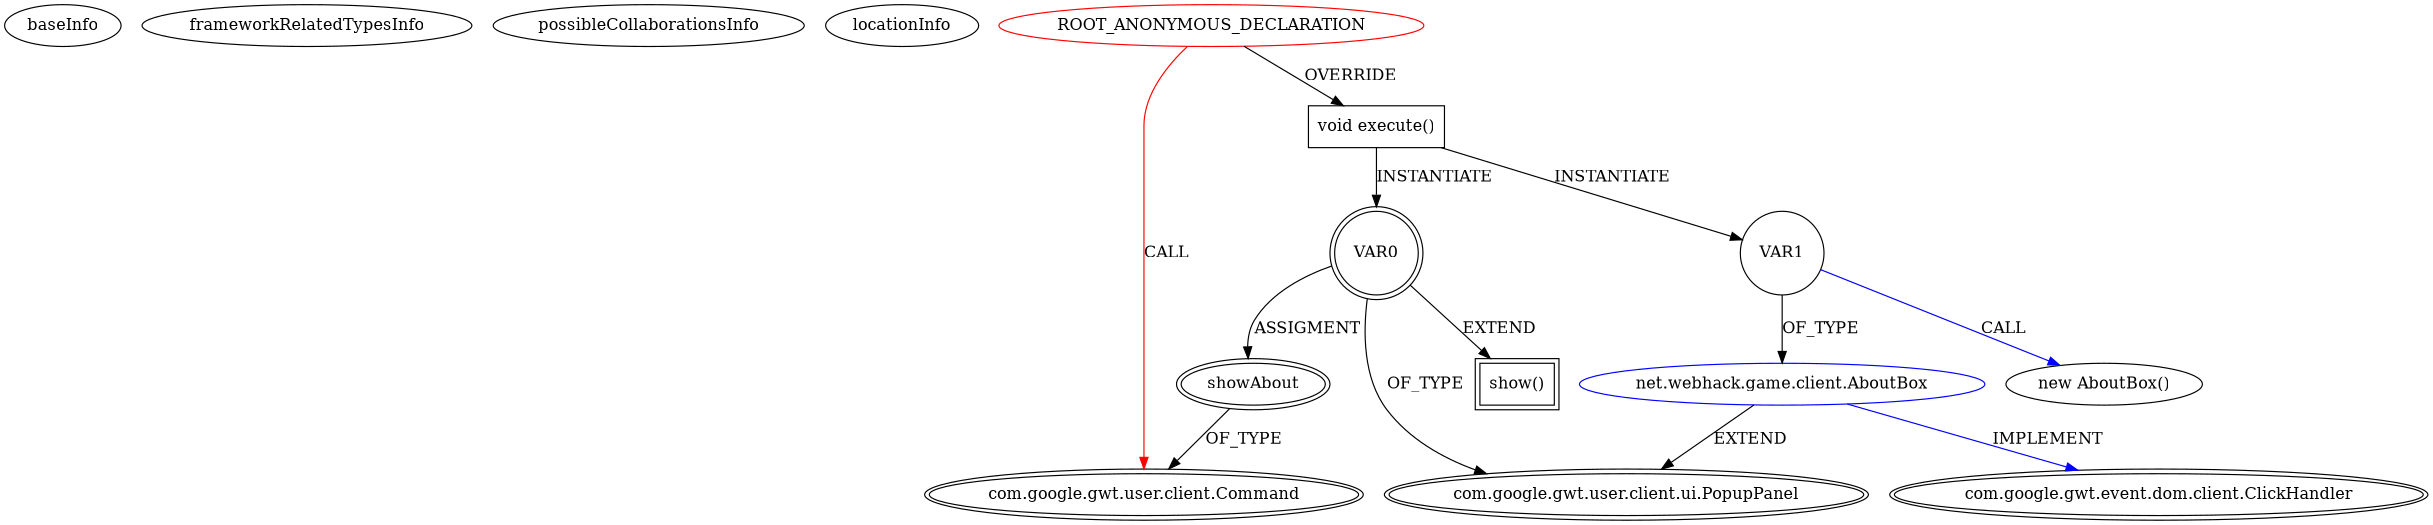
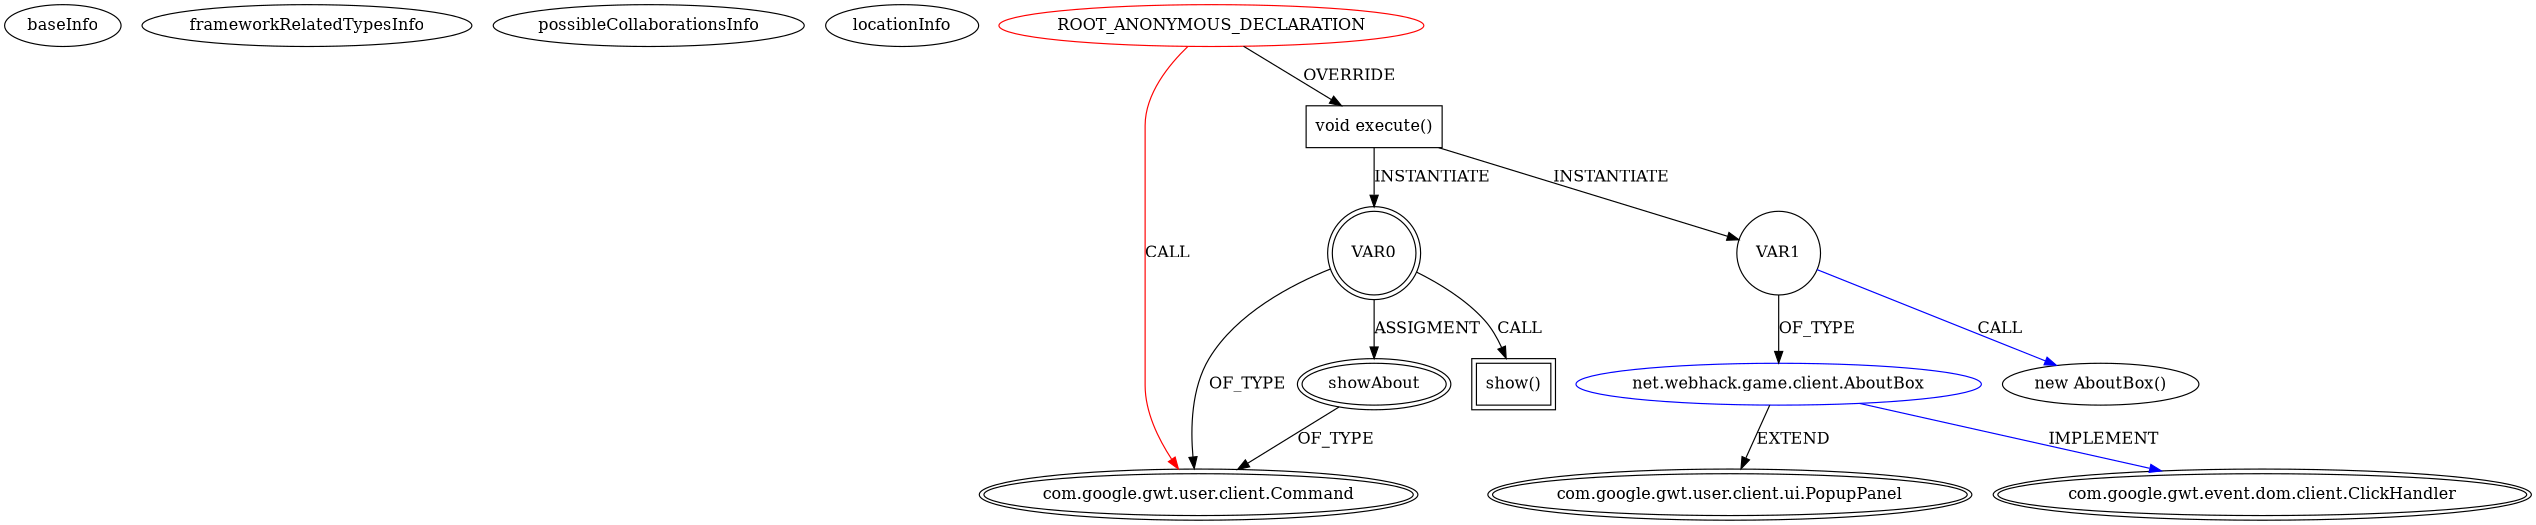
edge "VAR0" -> "show()": label "EXTEND" -> "CALL"
edge "VAR0" -> "com.google.gwt.user.client.ui.PopupPanel": now "VAR0" -> "com.google.gwt.user.client.Command"
